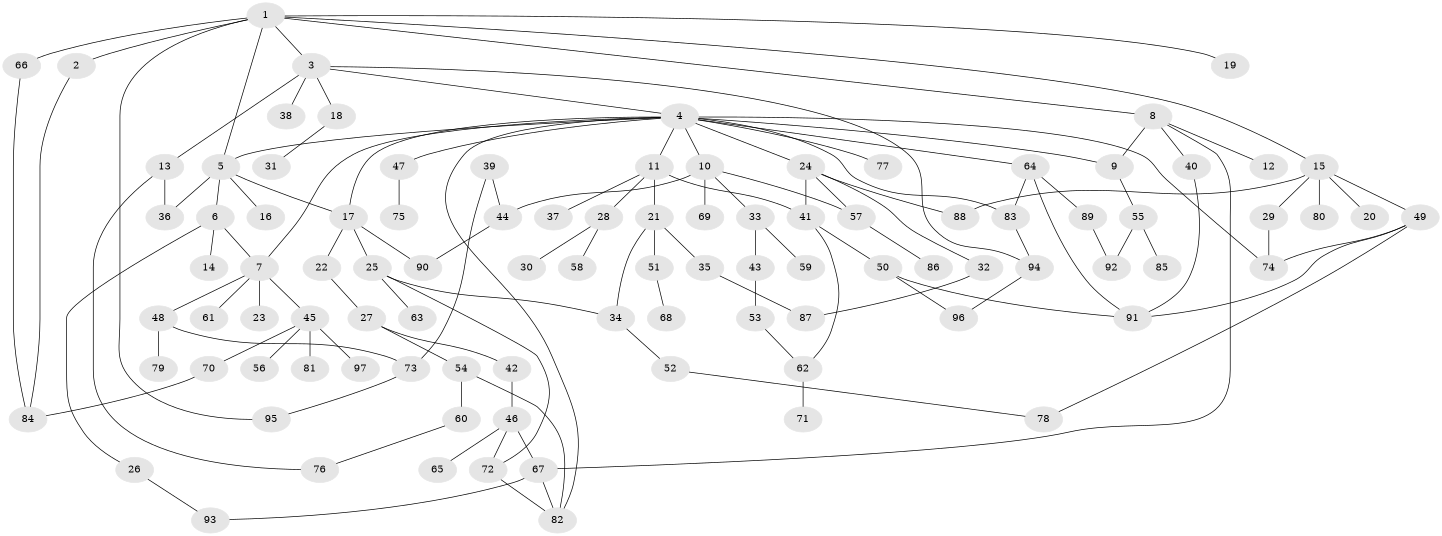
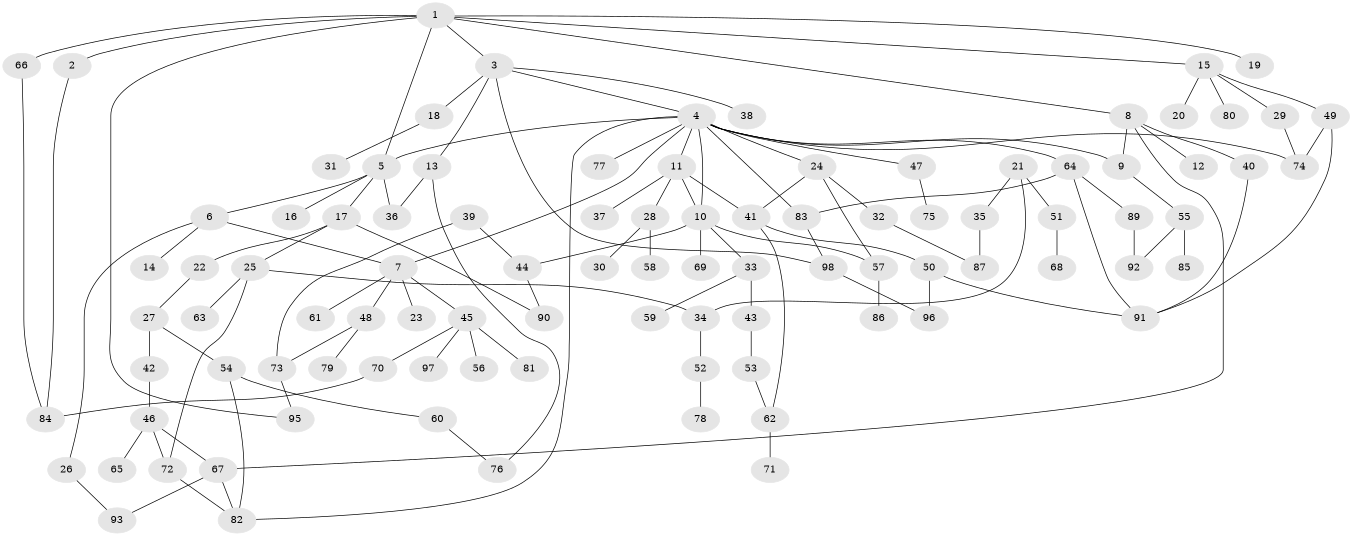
edge "4" -- "17": removed
edge "11" -- "21": now "11" -- "10"
node "88": removed
node "94": label "94" -> "98"
edge "49" -- "78": removed
